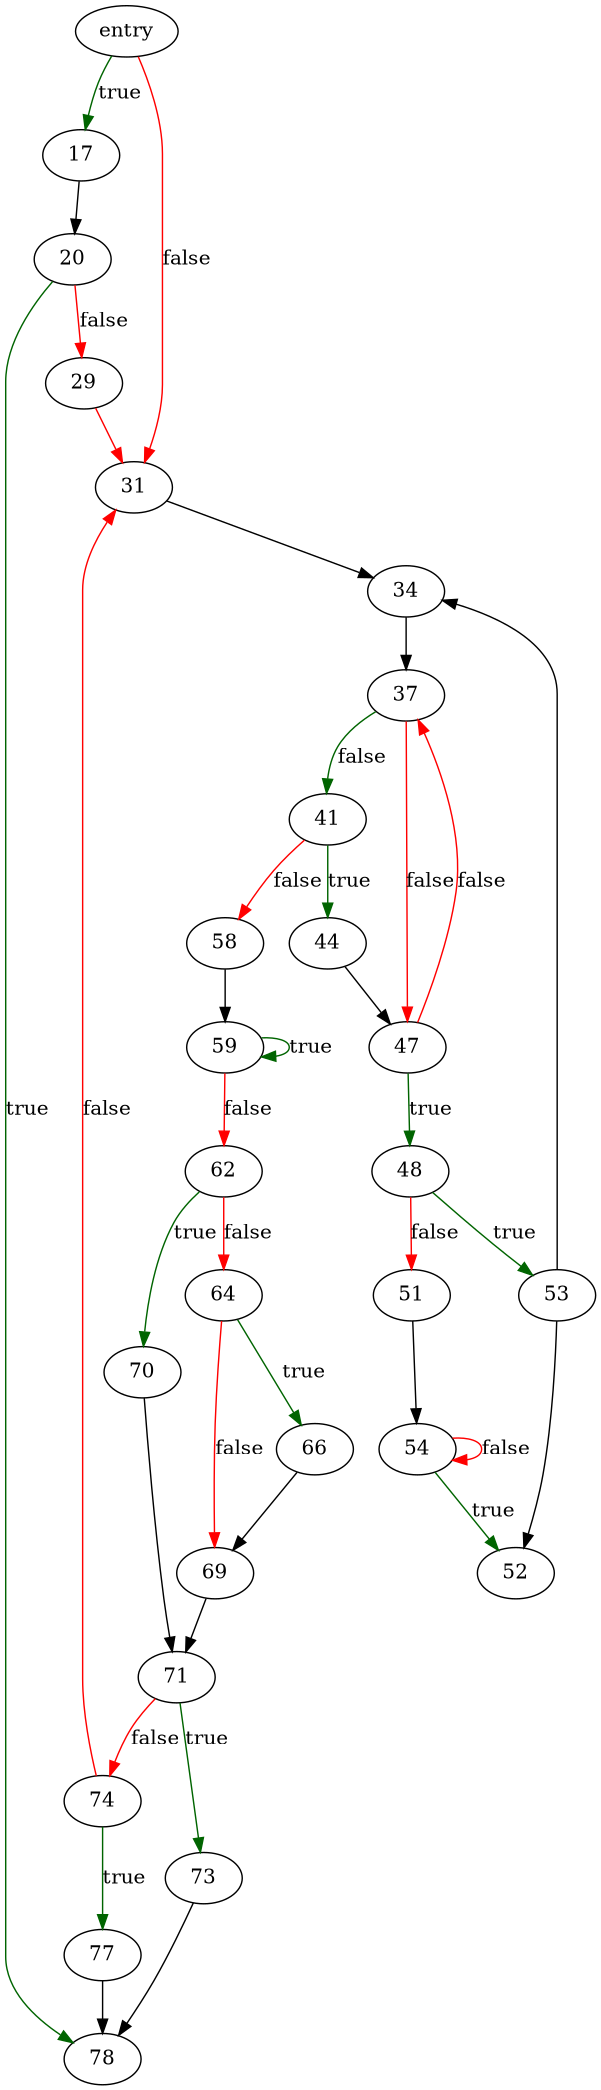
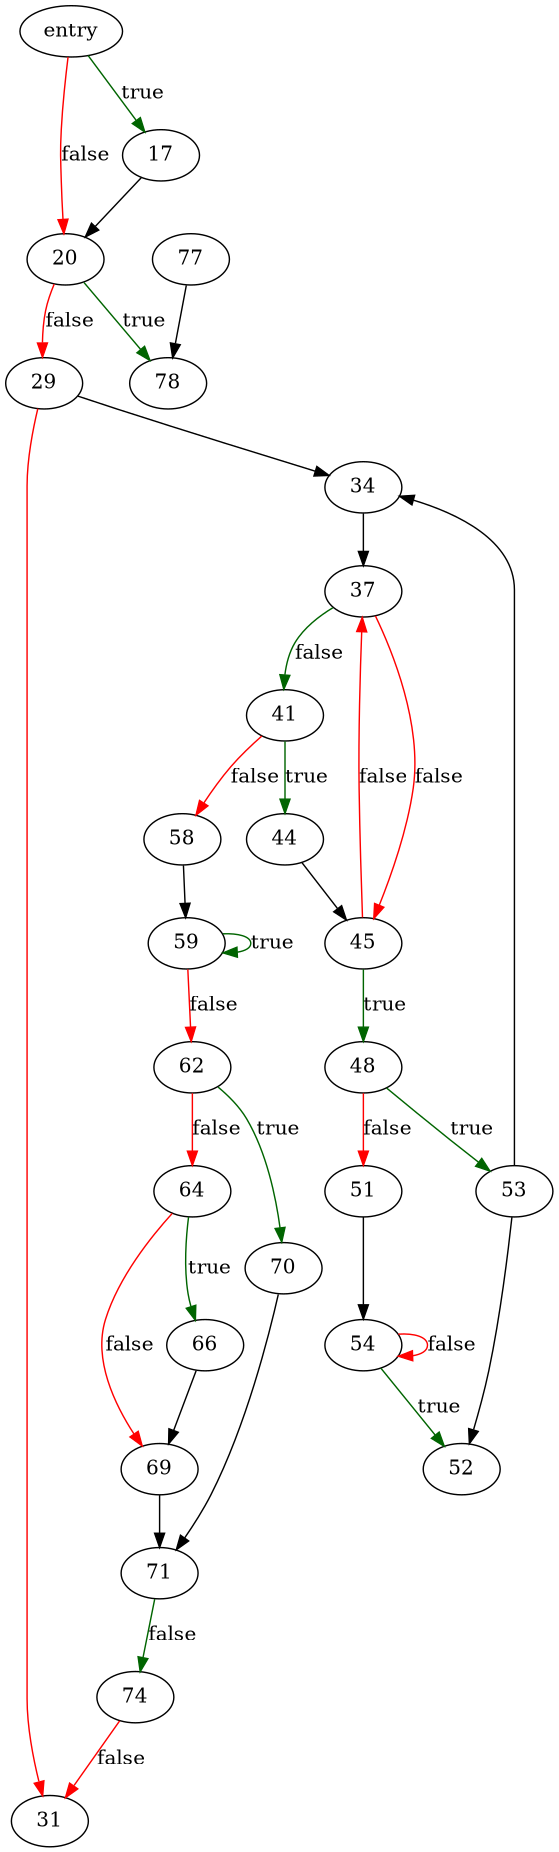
edge "entry" -> "31": now "entry" -> "20"
edge "31" -> "34": now "29" -> "34"
node "47": label "47" -> "45"
edge "71" -> "74": color red -> darkgreen
edge "74" -> "77": removed, label "true"
node "73": removed
